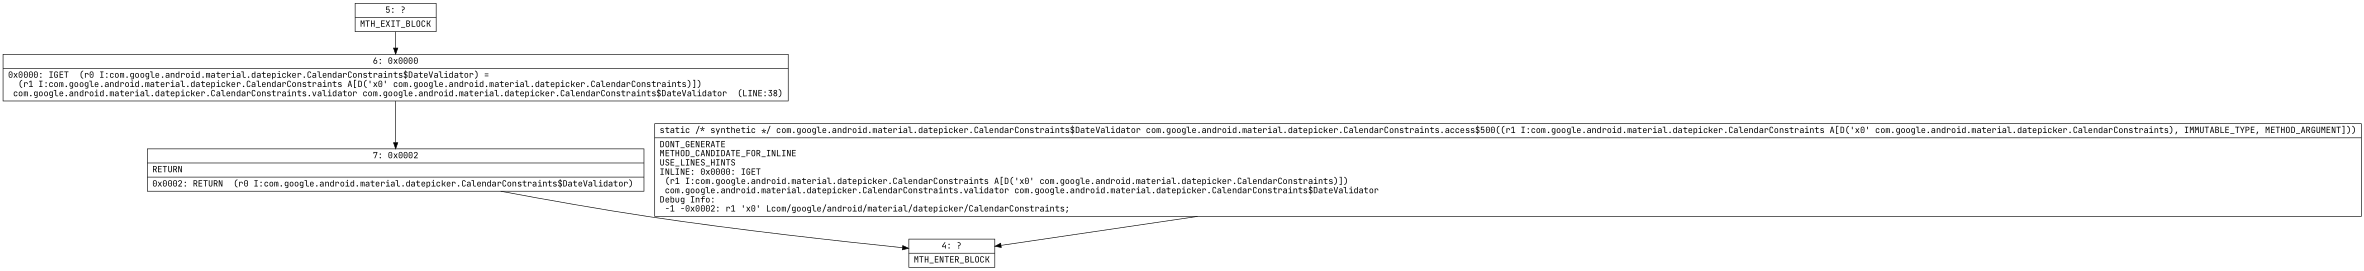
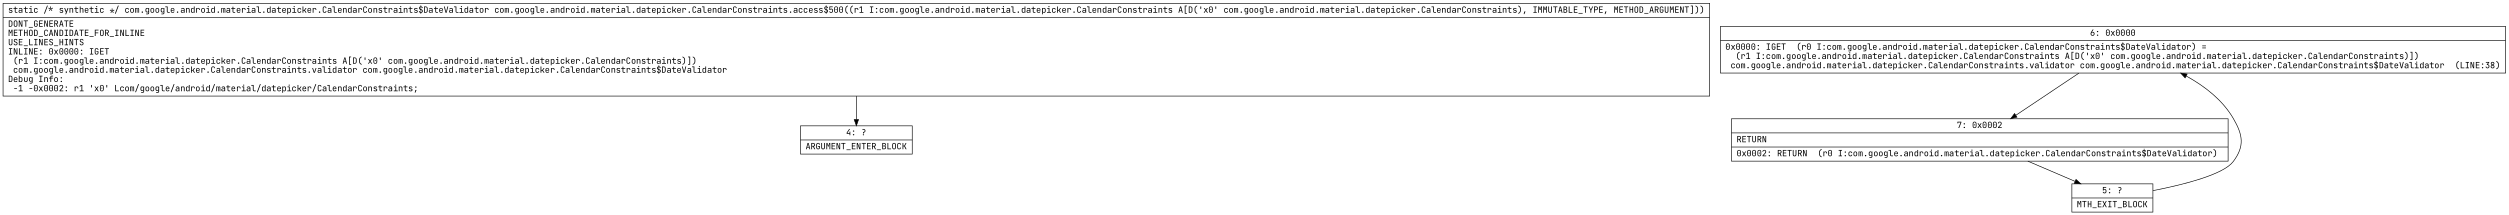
edge "7: 0x0002" -> "4: ?": now "7: 0x0002" -> "5: ?"
node "4: ?": text "MTH_ENTER_BLOCK" -> "ARGUMENT_ENTER_BLOCK"
